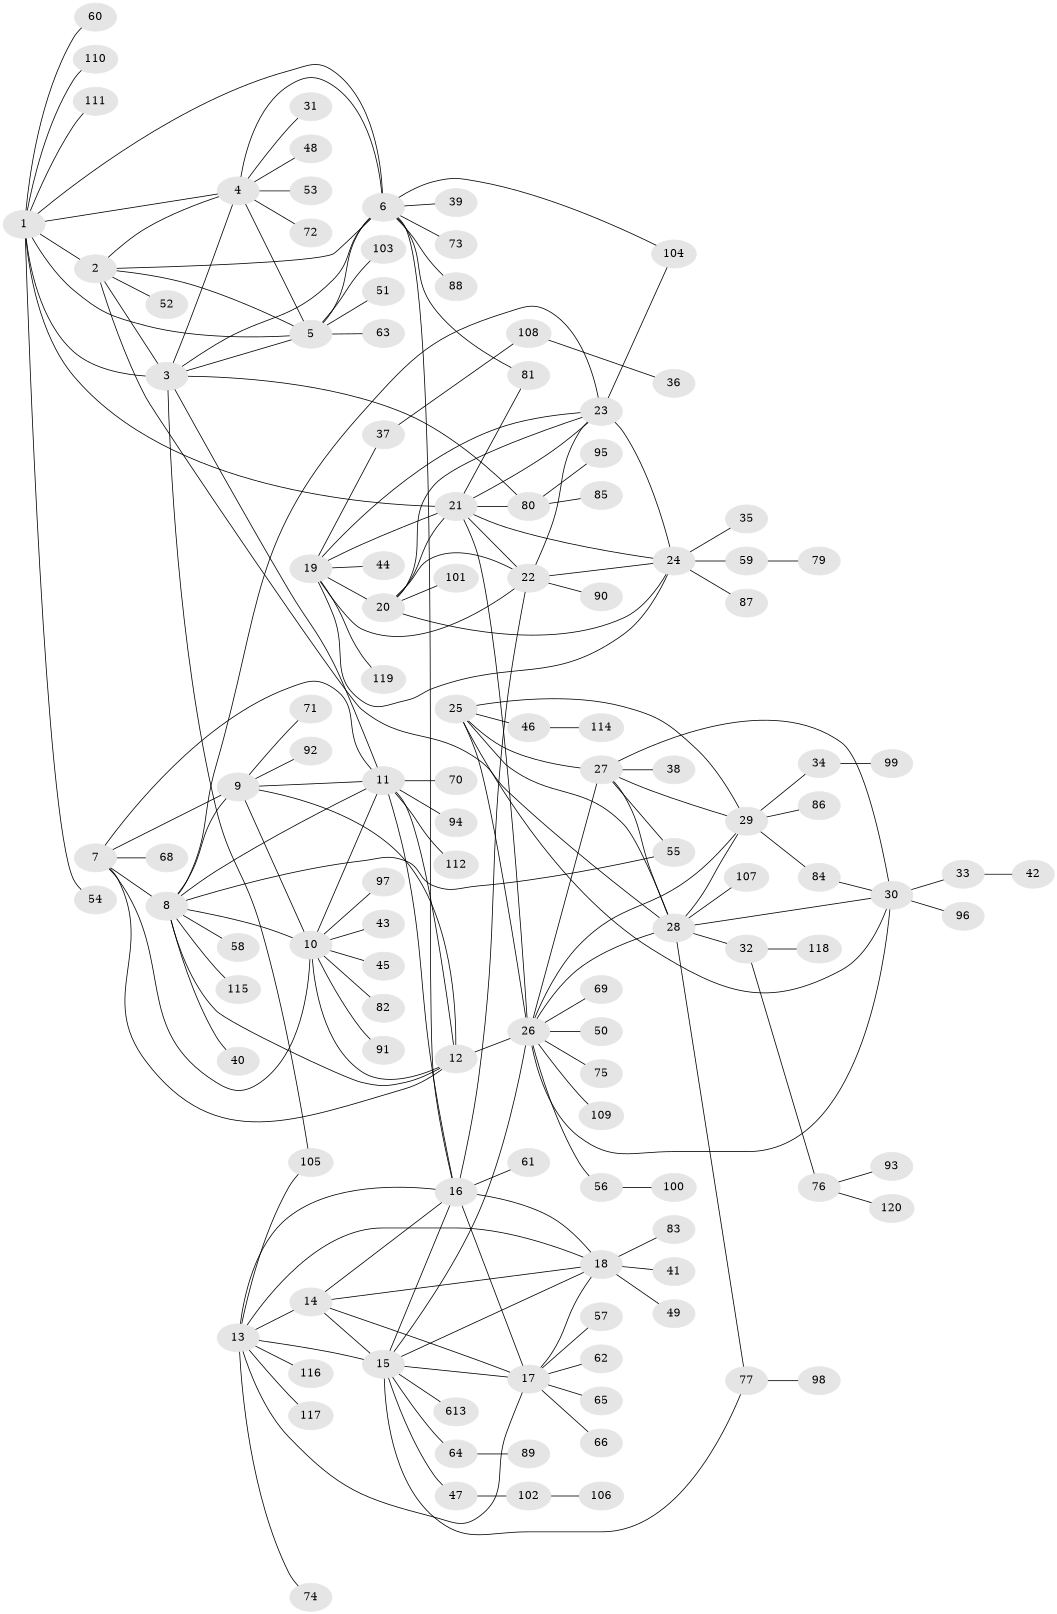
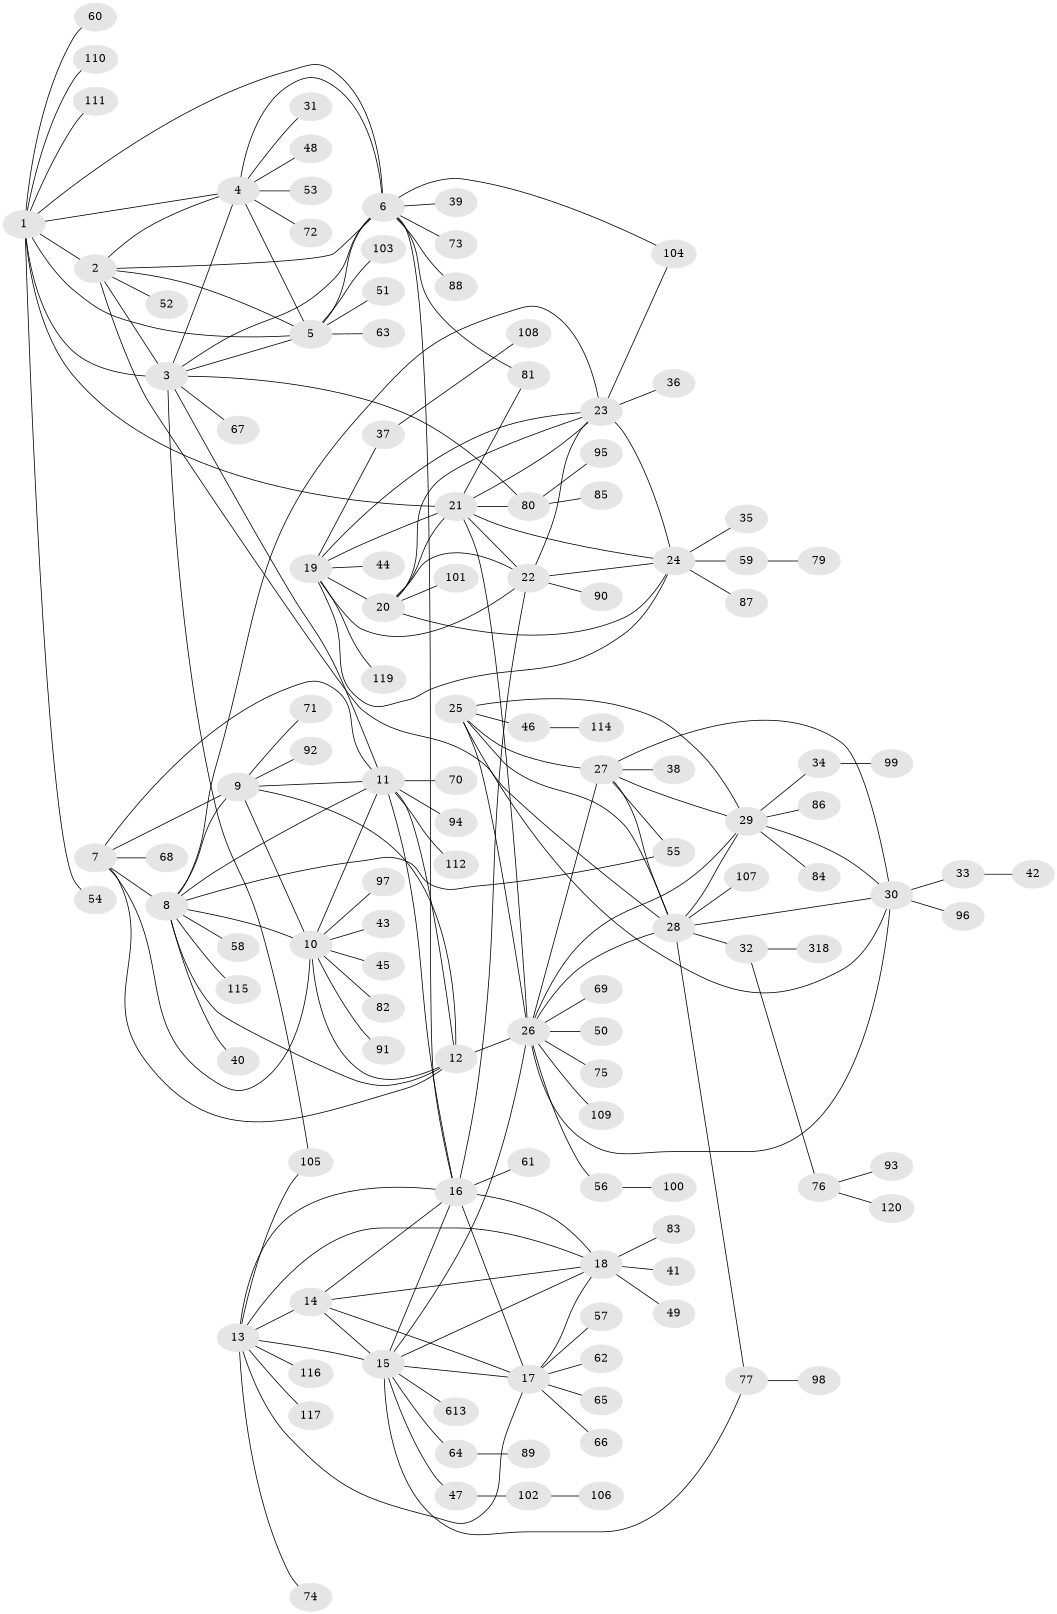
edge "108" -- "36": now "23" -- "36"
node "67": added
edge "84" -- "30": now "29" -- "30"
node "118": label "118" -> "318"
